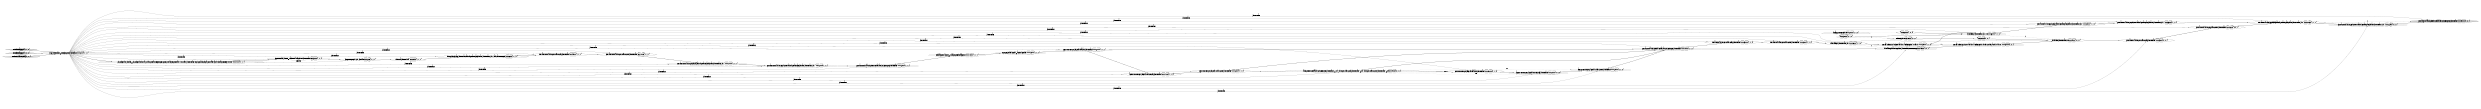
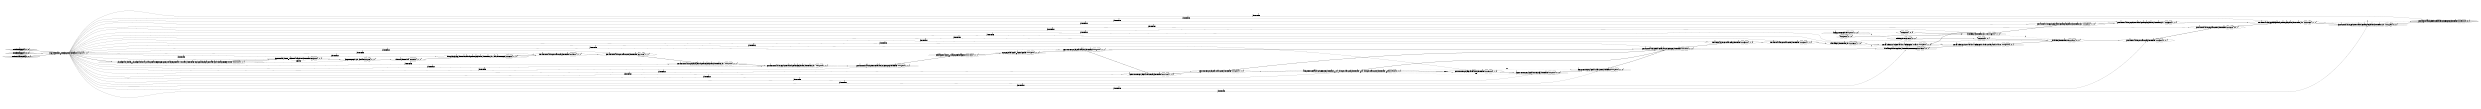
edge "{}@@@31@@@['0', '1', '0']" -> "HelixException e@@@22@@@['0', '0', '1']": now "IllegalArgumentException e@@@31@@@['1', '1', '0']" -> "HelixException e@@@22@@@['0', '0', '1']"
